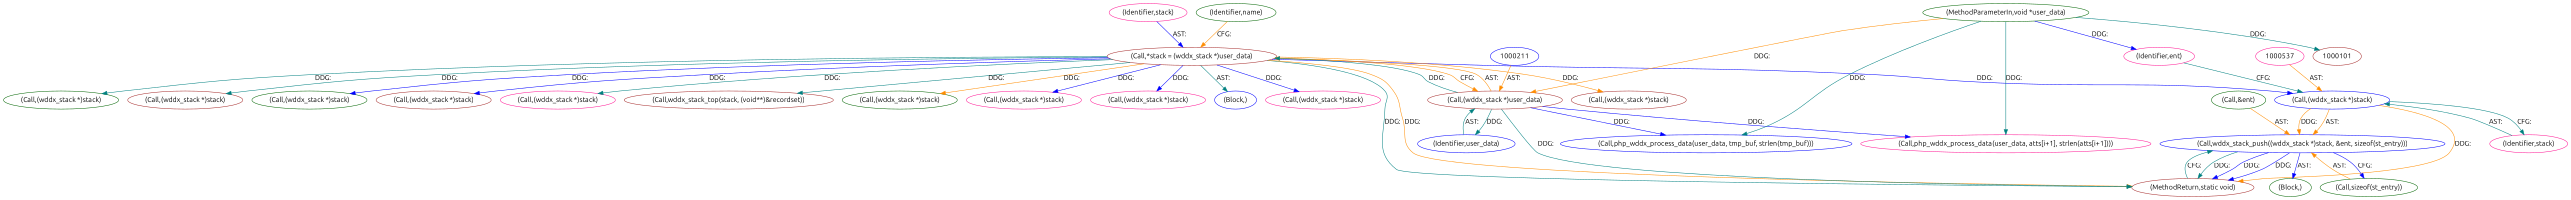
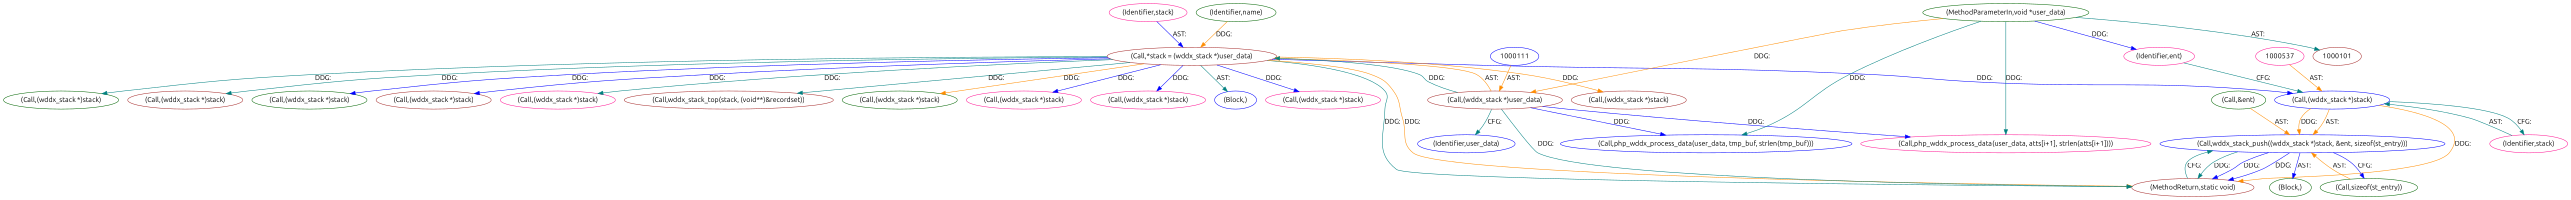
edge "(Identifier,name)" -> "(Call,*stack = (wddx_stack *)user_data)": label "CFG: " -> "DDG: "
edge "(MethodParameterIn,void *user_data)" -> "1000101": label "DDG: " -> "AST: "
node "1000211": label "1000211" -> "1000111"
edge "(Call,*stack = (wddx_stack *)user_data)" -> "(Call,(wddx_stack *)user_data)": removed, label "CFG:"
edge "(Identifier,user_data)" -> "(Call,(wddx_stack *)user_data)": removed, label "AST:"
edge "(Call,(wddx_stack *)user_data)" -> "(Identifier,user_data)": label "DDG: " -> "CFG: "
